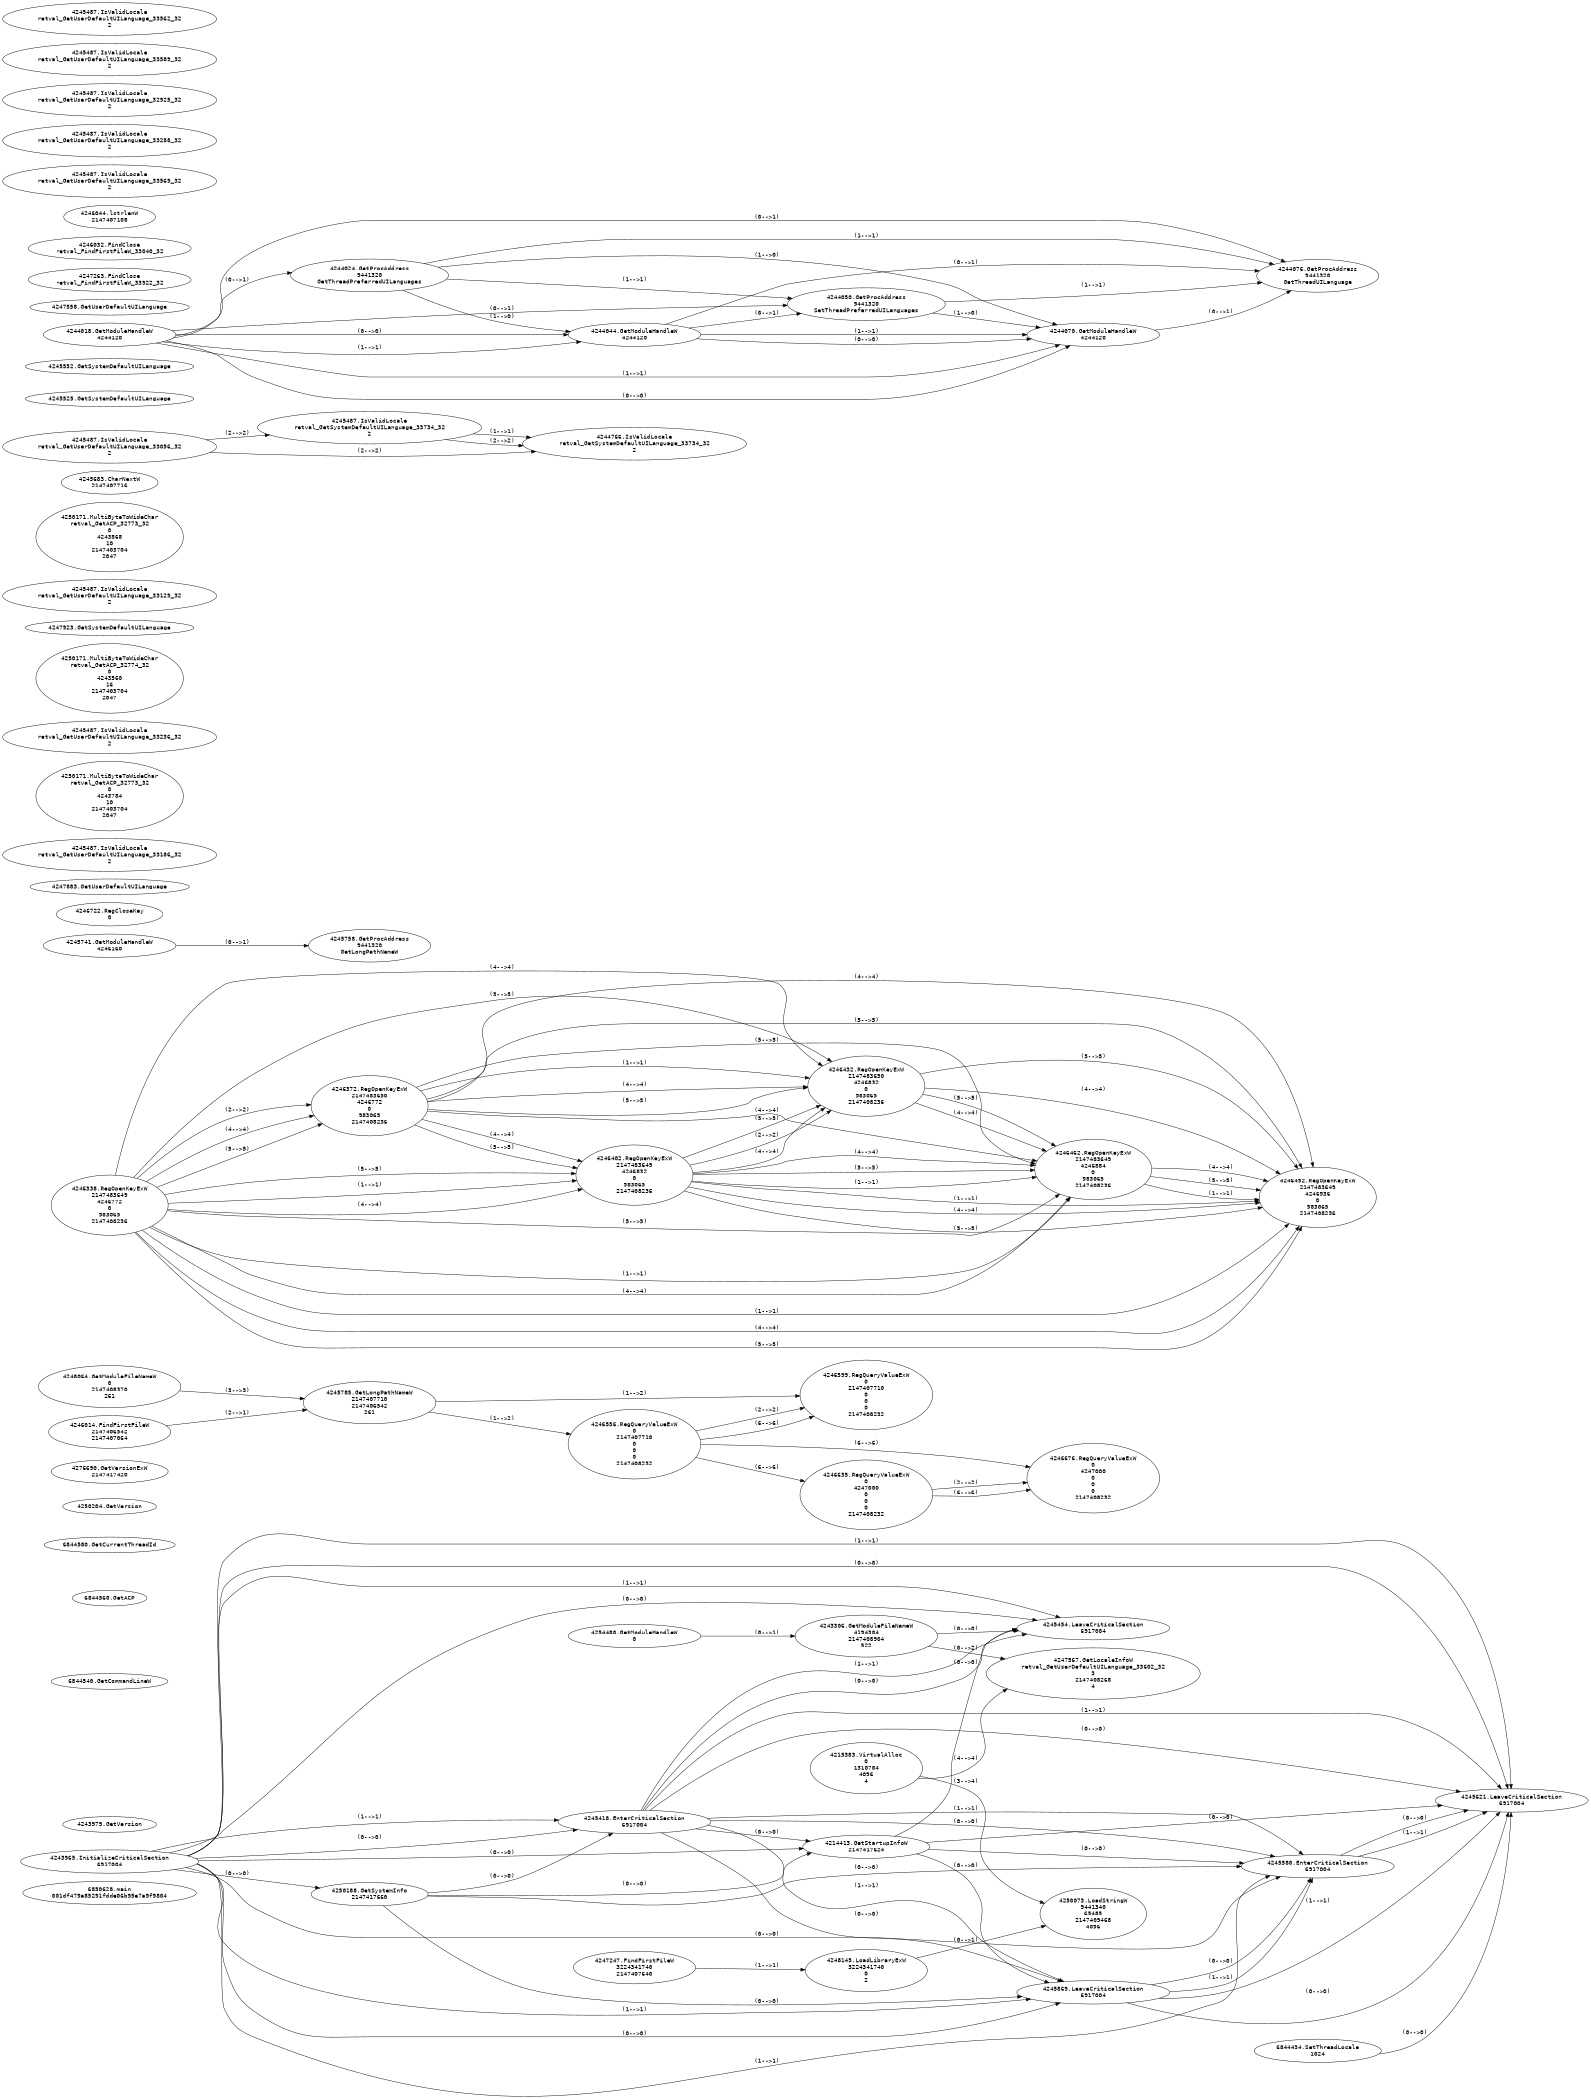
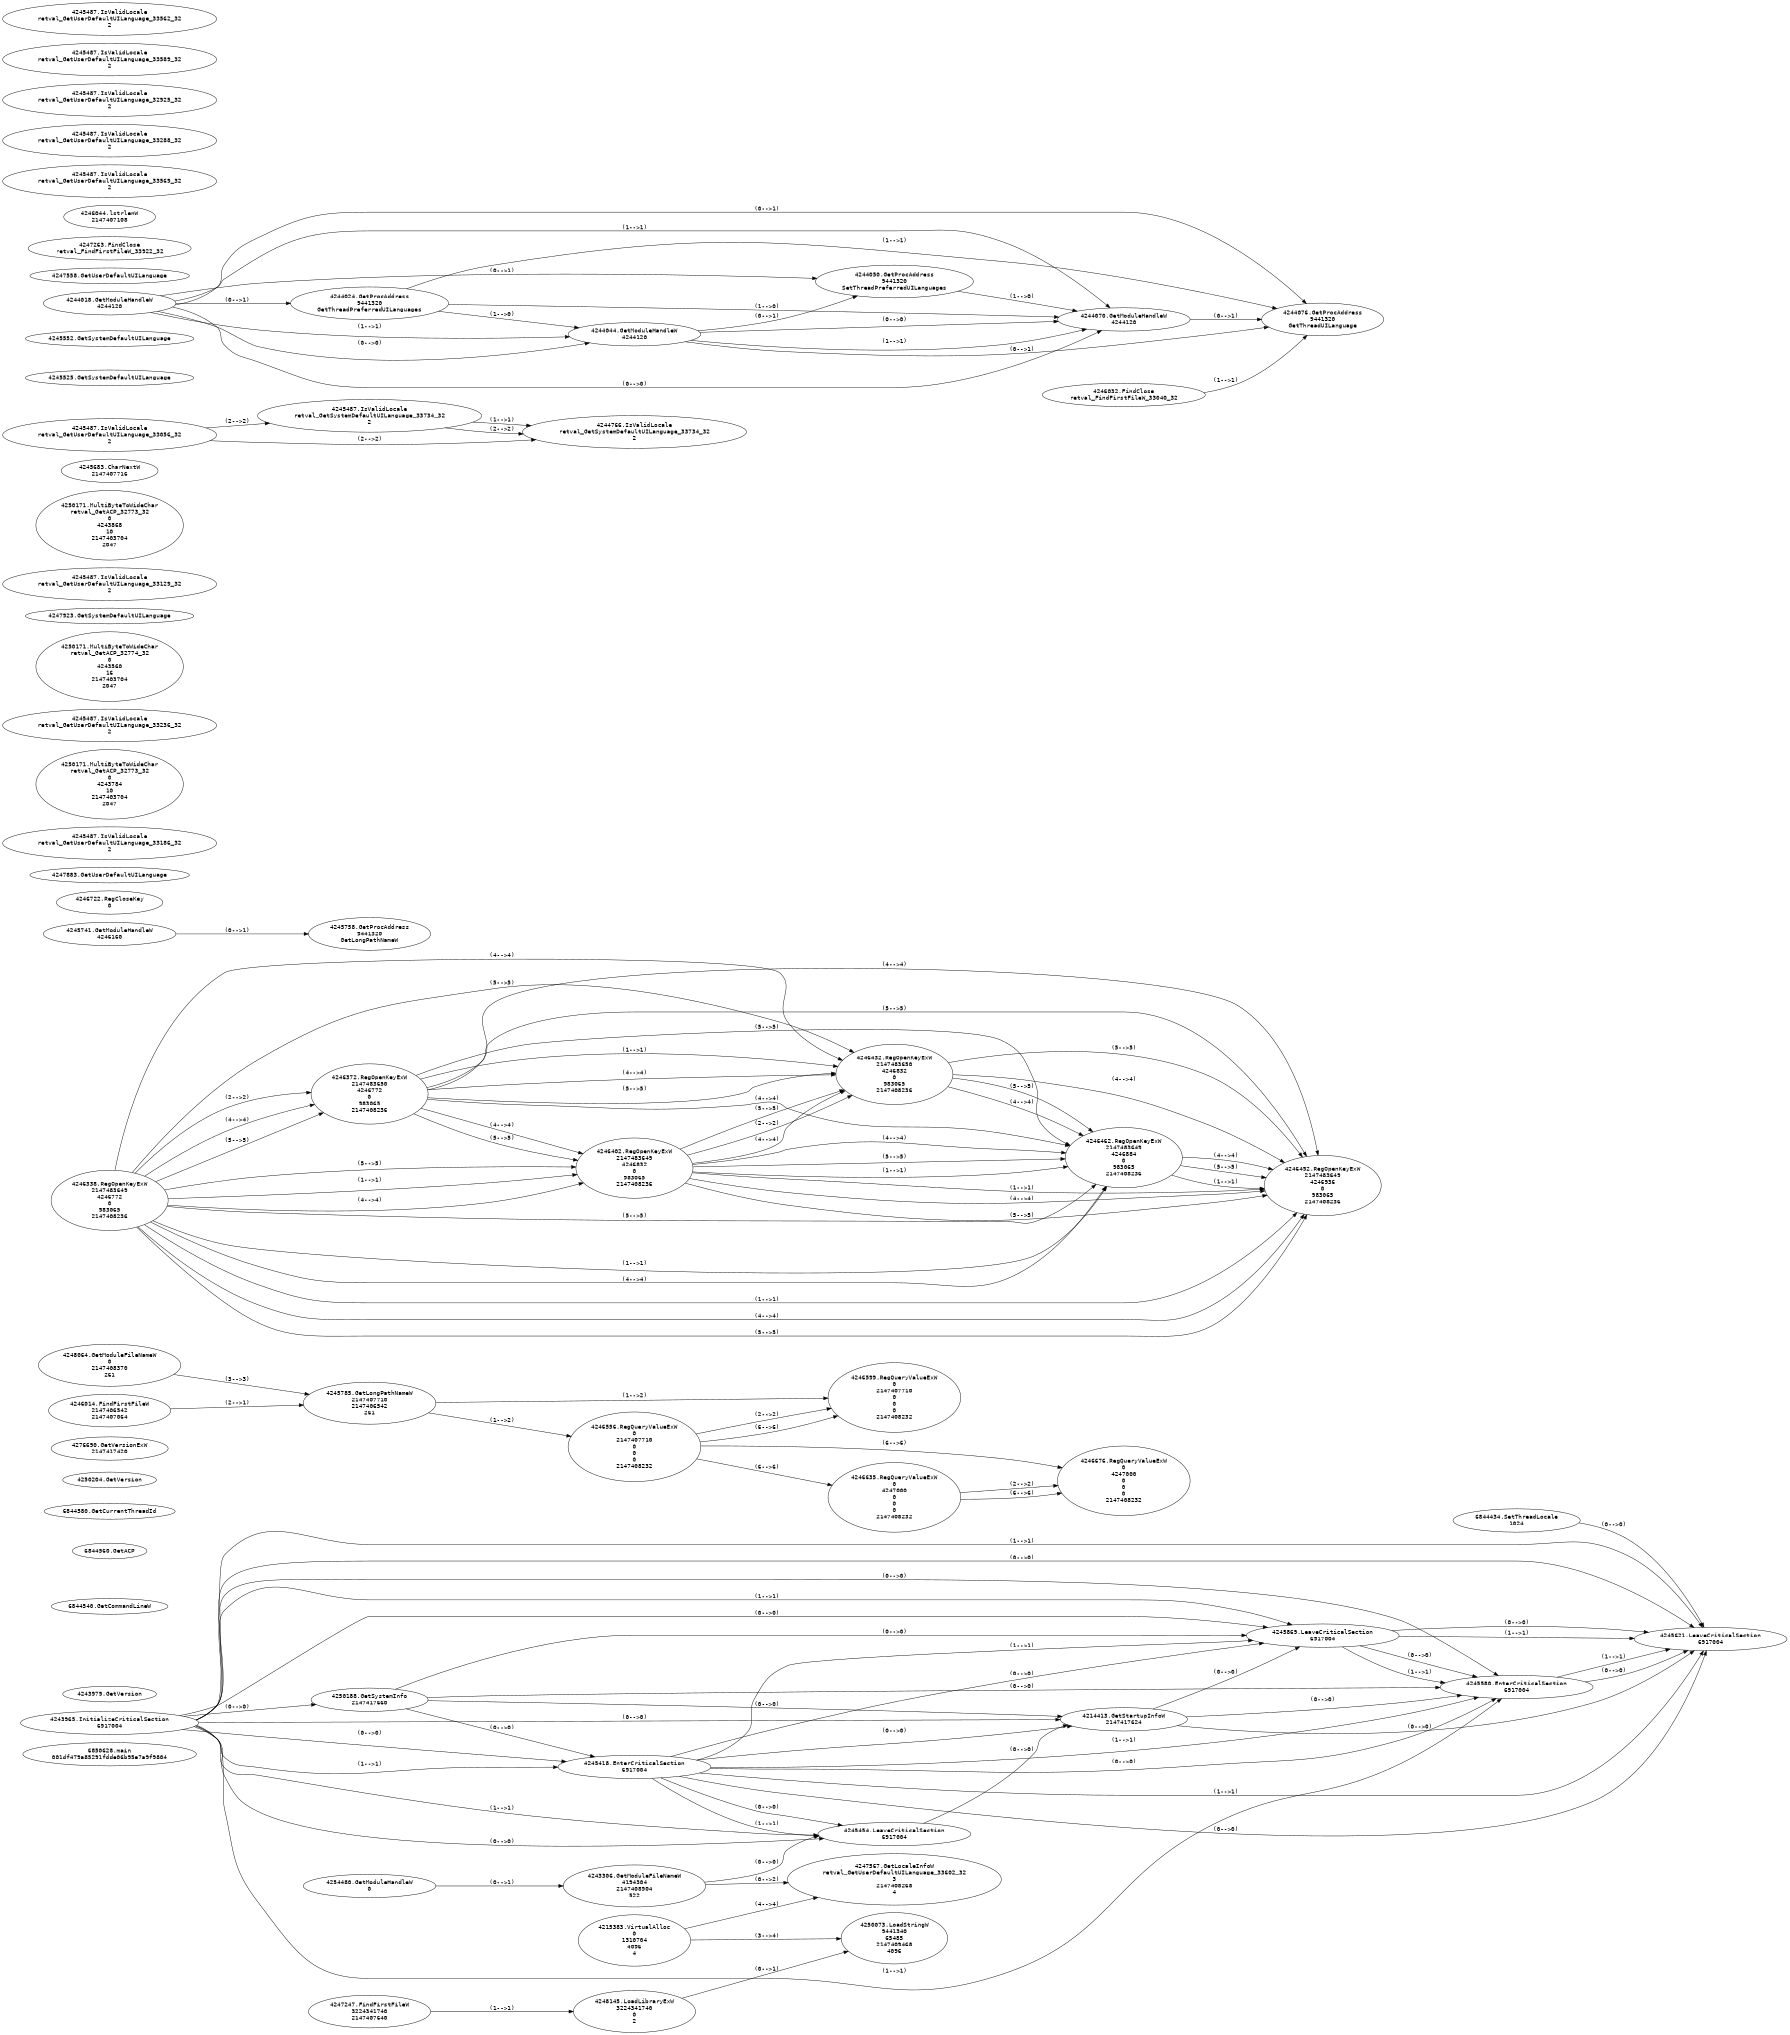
edge "4244024.GetProcAddress 9441320 GetThreadPreferredUILanguages" -> "4244050.GetProcAddress 9441320 SetThreadPreferredUILanguages": removed, label "(1-->1)"
edge "4244050.GetProcAddress 9441320 SetThreadPreferredUILanguages" -> "4244076.GetProcAddress 9441320 GetThreadUILanguage": now "4246032.FindClose retval_FindFirstFileW_33040_32" -> "4244076.GetProcAddress 9441320 GetThreadUILanguage"
edge "4214413.GetStartupInfoW 2147417624" -> "4245454.LeaveCriticalSection 6917004": reversed
